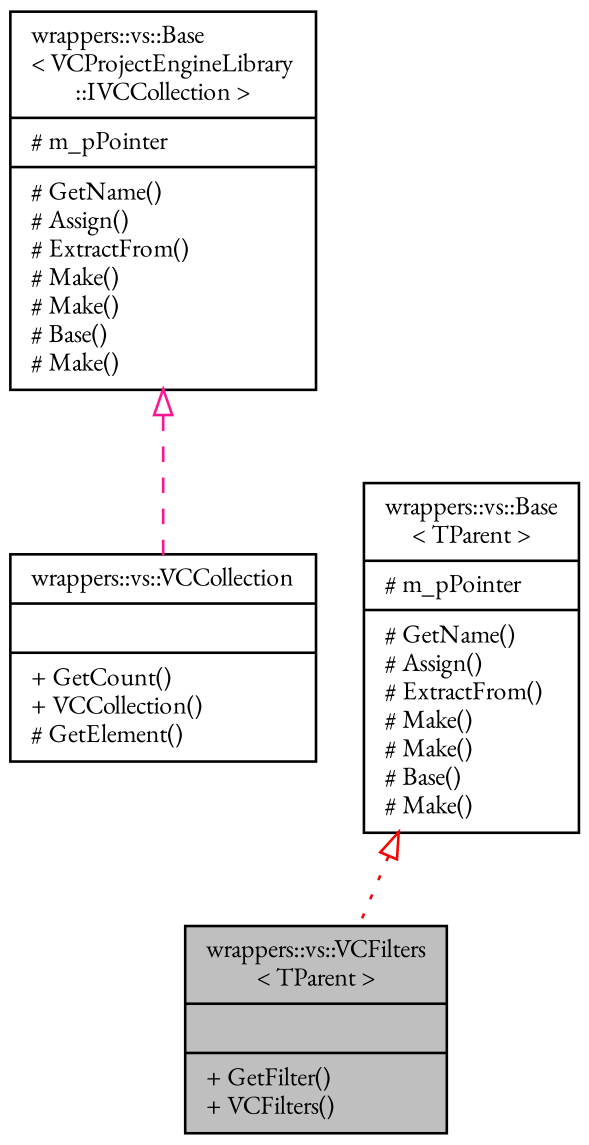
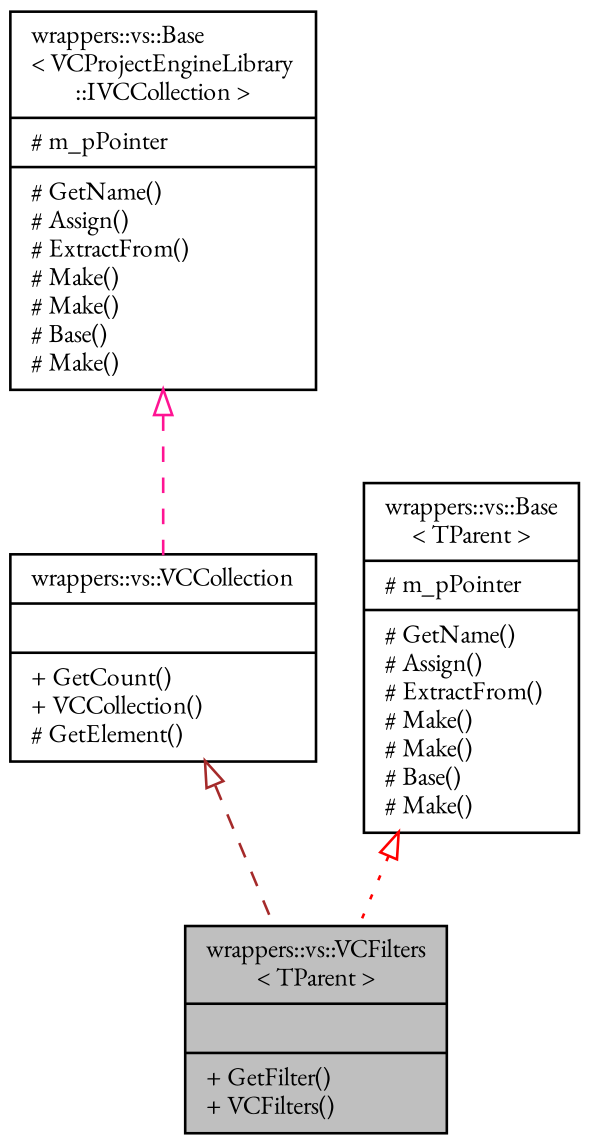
edge "wrappers::vs::VCFilters" -> "wrappers::vs::VCCollection": added
